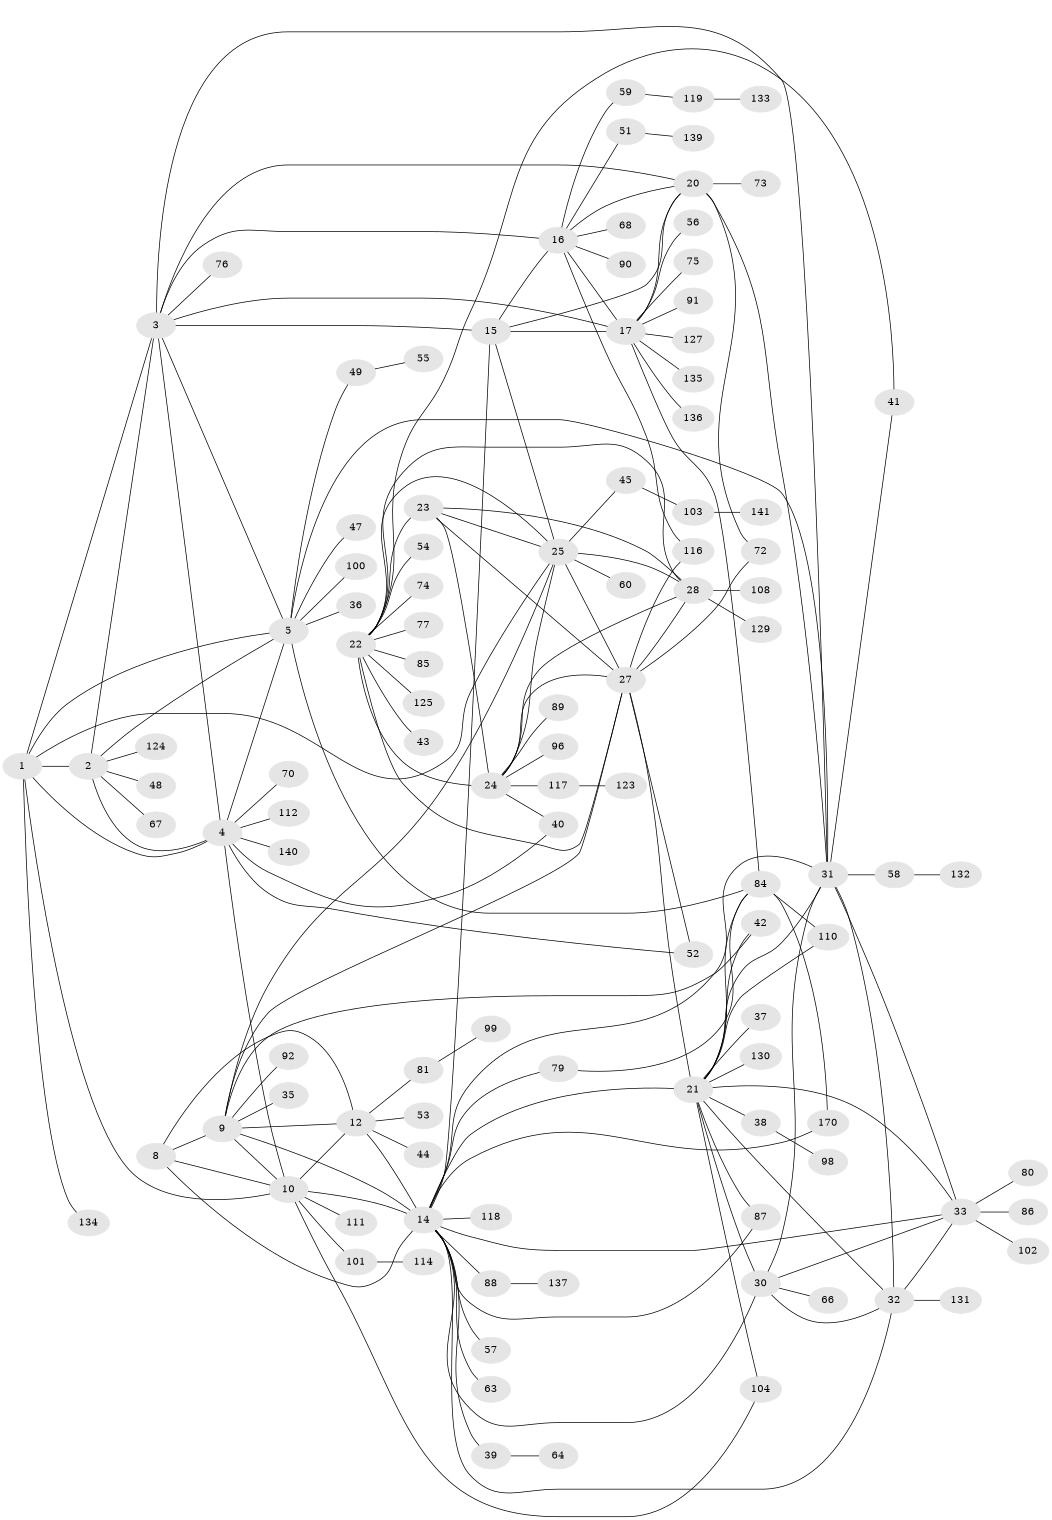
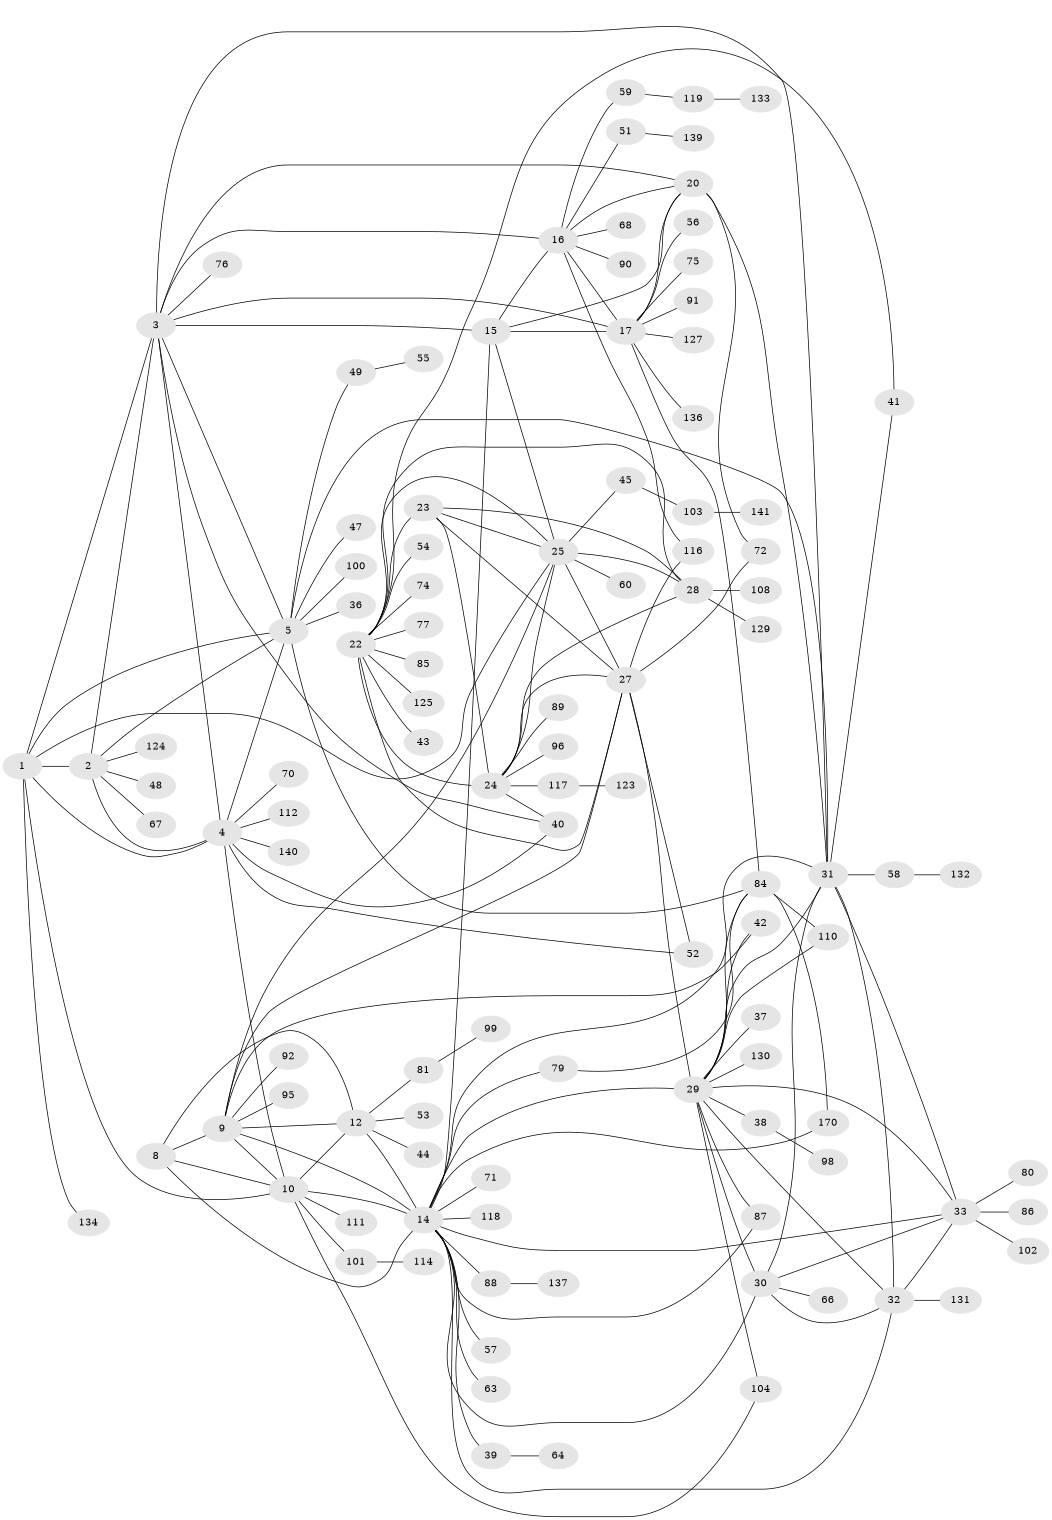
node "73": removed
node "135": removed
edge "28" -- "27": removed
edge "3" -- "40": added
node "21": label "21" -> "29"
node "35": label "35" -> "95"
node "71": added
